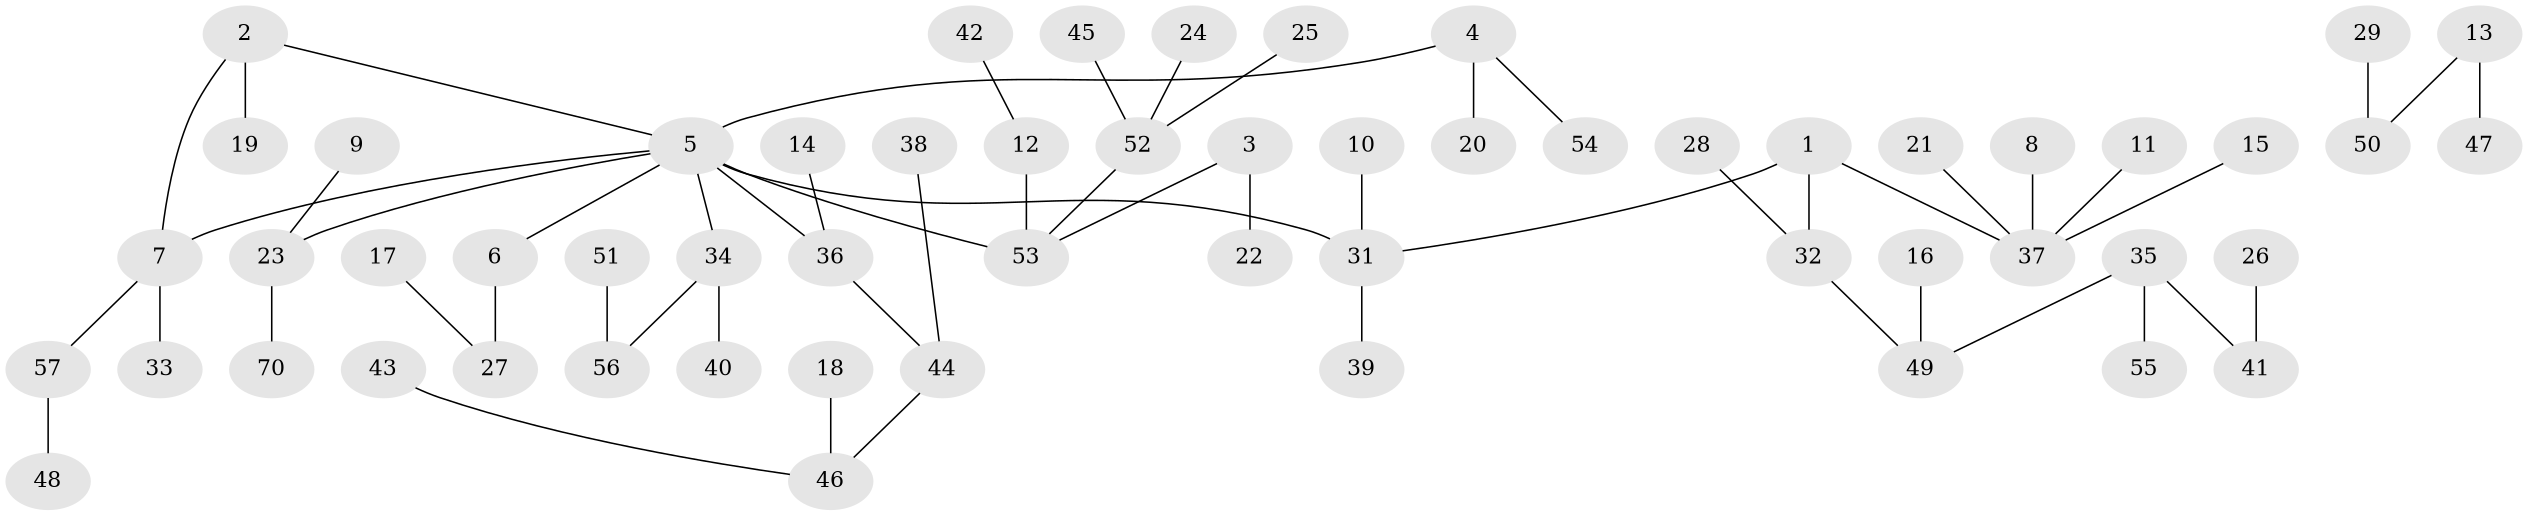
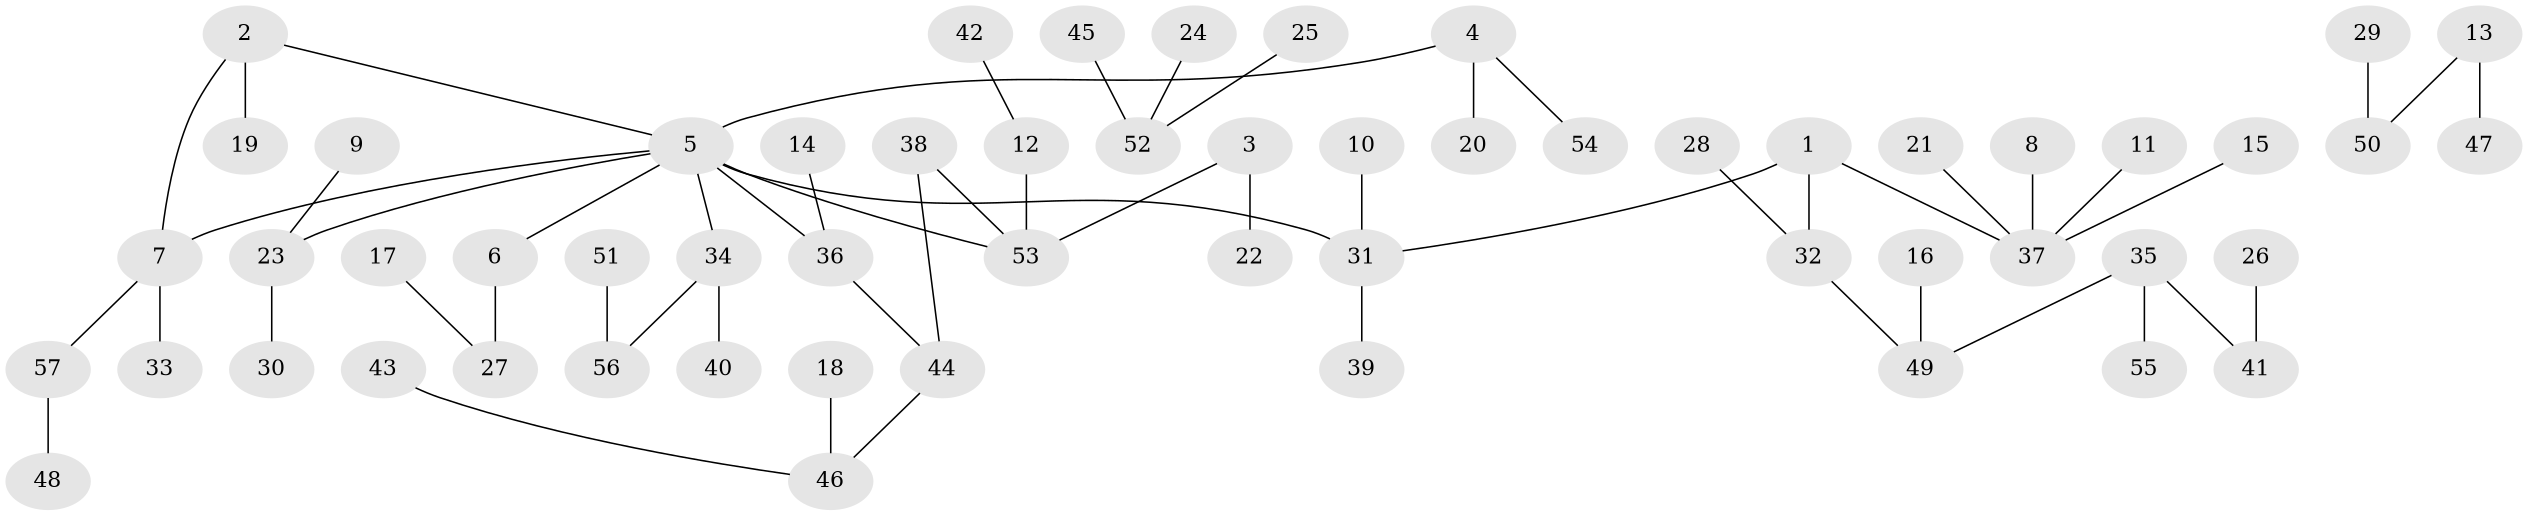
edge "52" -- "53": now "38" -- "53"
node "70": label "70" -> "30"
